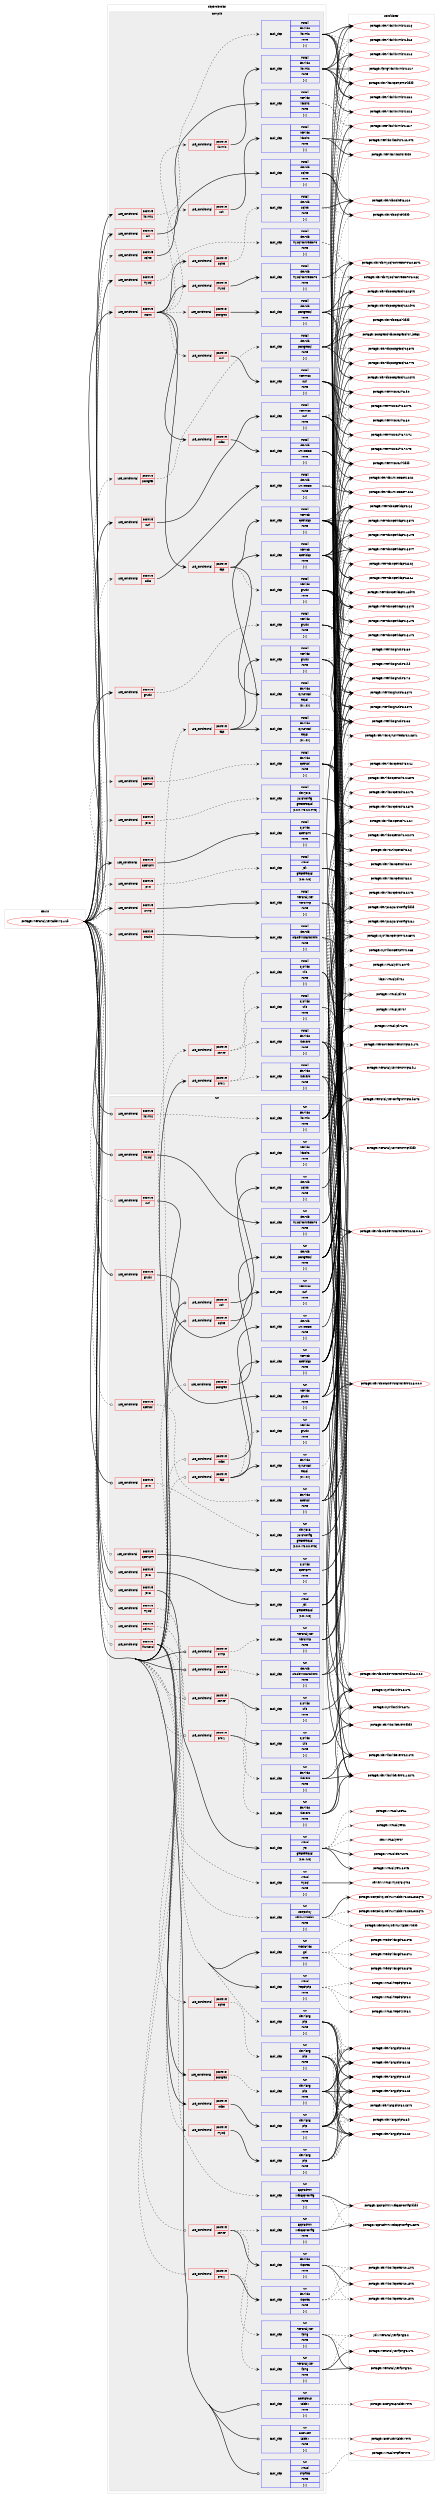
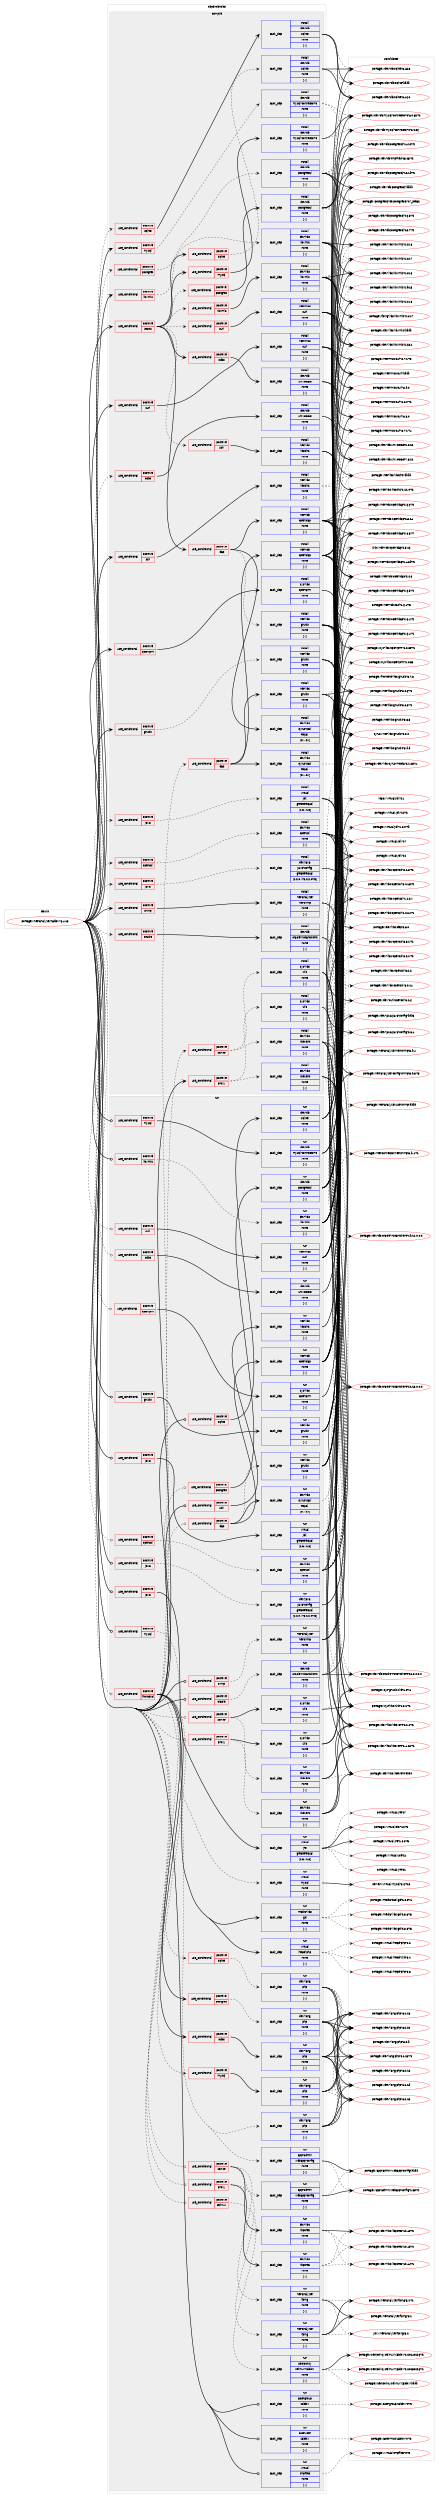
node "portage://dev-db/sqlite-3.45.3": added
node "portage://dev-libs/openipmi2-9999": label "portage://dev-libs/openipmi2-9999" -> "portage://dev-libs/libxml2-9999"
node "portage://sec-libs/libxml2-2.12.7": label "portage://sec-libs/libxml2-2.12.7" -> "portage://dev-libs/libxml2-2.12.7"
node "portage://dev-db/postgresql-13.15-r2": label "portage://dev-db/postgresql-13.15-r2" -> "portage://dev-db/tmpfiles-13.15-r2"
node "portage://dev-db/equal-9999": label "portage://dev-db/equal-9999" -> "portage://dev-db/postgresql-9999"
node "portage://net-nds/openldap-2.6.4-r3": label "portage://net-nds/openldap-2.6.4-r3" -> "portage://net-nds/sasl-2.6.4-r3"
node "portage://net-nds/openldap-2.5.16": label "portage://net-nds/openldap-2.5.16" -> "zlib://net-nds/openldap-2.5.16"
node "portage://net-libs/gnutls-3.8.0": label "portage://net-libs/gnutls-3.8.0" -> "cyrus://net-libs/gnutls-3.8.0"
node "portage://net-libs/gnutls-3.7.8": label "portage://net-libs/gnutls-3.7.8" -> "portage://frontend-libs/gnutls-3.7.8"
node "portage://dev-libs/openssl-3.3.0": label "portage://dev-libs/openssl-3.3.0" -> "portage://dev-libs/dep-3.3.0"
node "portage://dev-java/java-config-9999": label "portage://dev-java/java-config-9999" -> "portage://dev-java/java-config-9993"
node "portage://net-analyzer/zabbix-6.4.19": label "portage://net-analyzer/zabbix-6.4.19" -> "portage://net-analyzer/zabbix-6.4.15"
node "portage://net-analyzer/net-snmp-9999": label "portage://net-analyzer/net-snmp-9999" -> "portage://net-analyzer/use-snmp-9999"
node "portage://sys-libs/zlib-1.3-r4": label "portage://sys-libs/zlib-1.3-r4" -> "portage://sys-gnutls/zlib-1.3-r4"
node "sec://virtual/jre-17": label "sec://virtual/jre-17" -> "portage://virtual/jre-17"
node "portage://sec-policy/selinux-zabbix-2.20240226-r1": label "portage://sec-policy/selinux-zabbix-2.20240226-r1" -> "portage://sec-policy/selinux-zabbix-2.20250226-r1"
node "portage://media-libs/gd-2.3.3-r4": label "portage://media-libs/gd-2.3.3-r4" -> "portage://media-sasl/gd-2.3.3-r4"
node "portage://acct-user/zabbix-0-r2": label "portage://acct-user/zabbix-0-r2" -> "portage://acct-misc/zabbix-0-r2"
